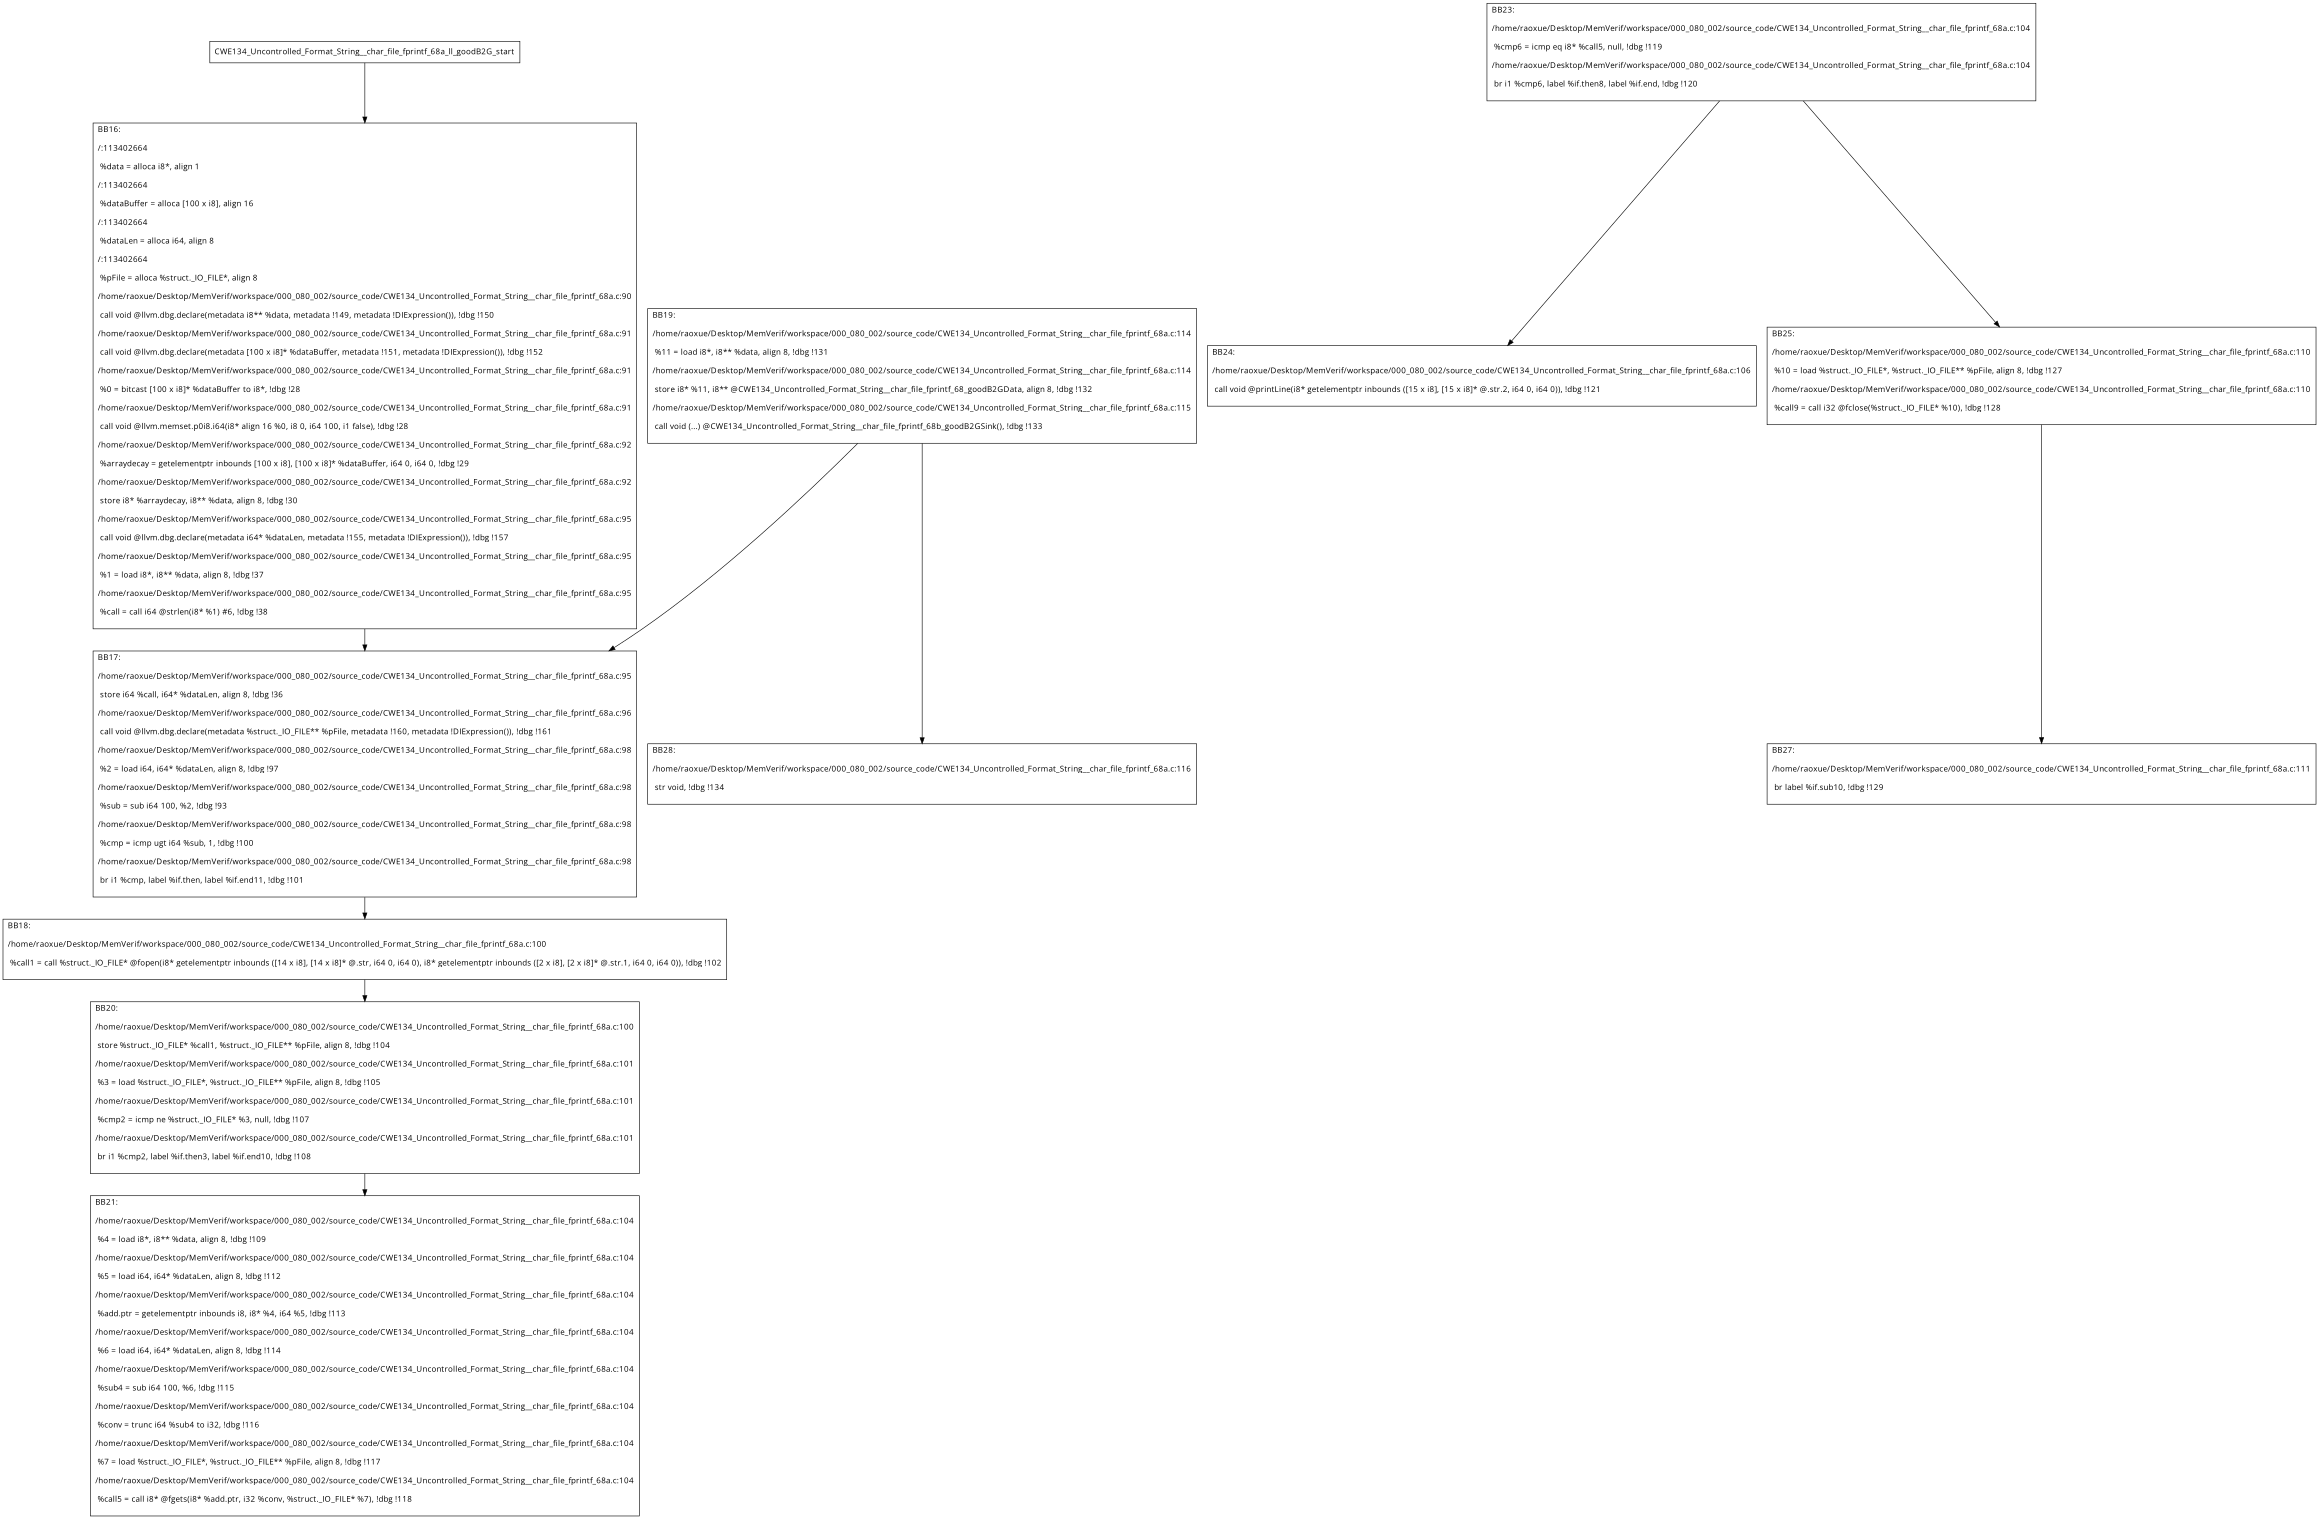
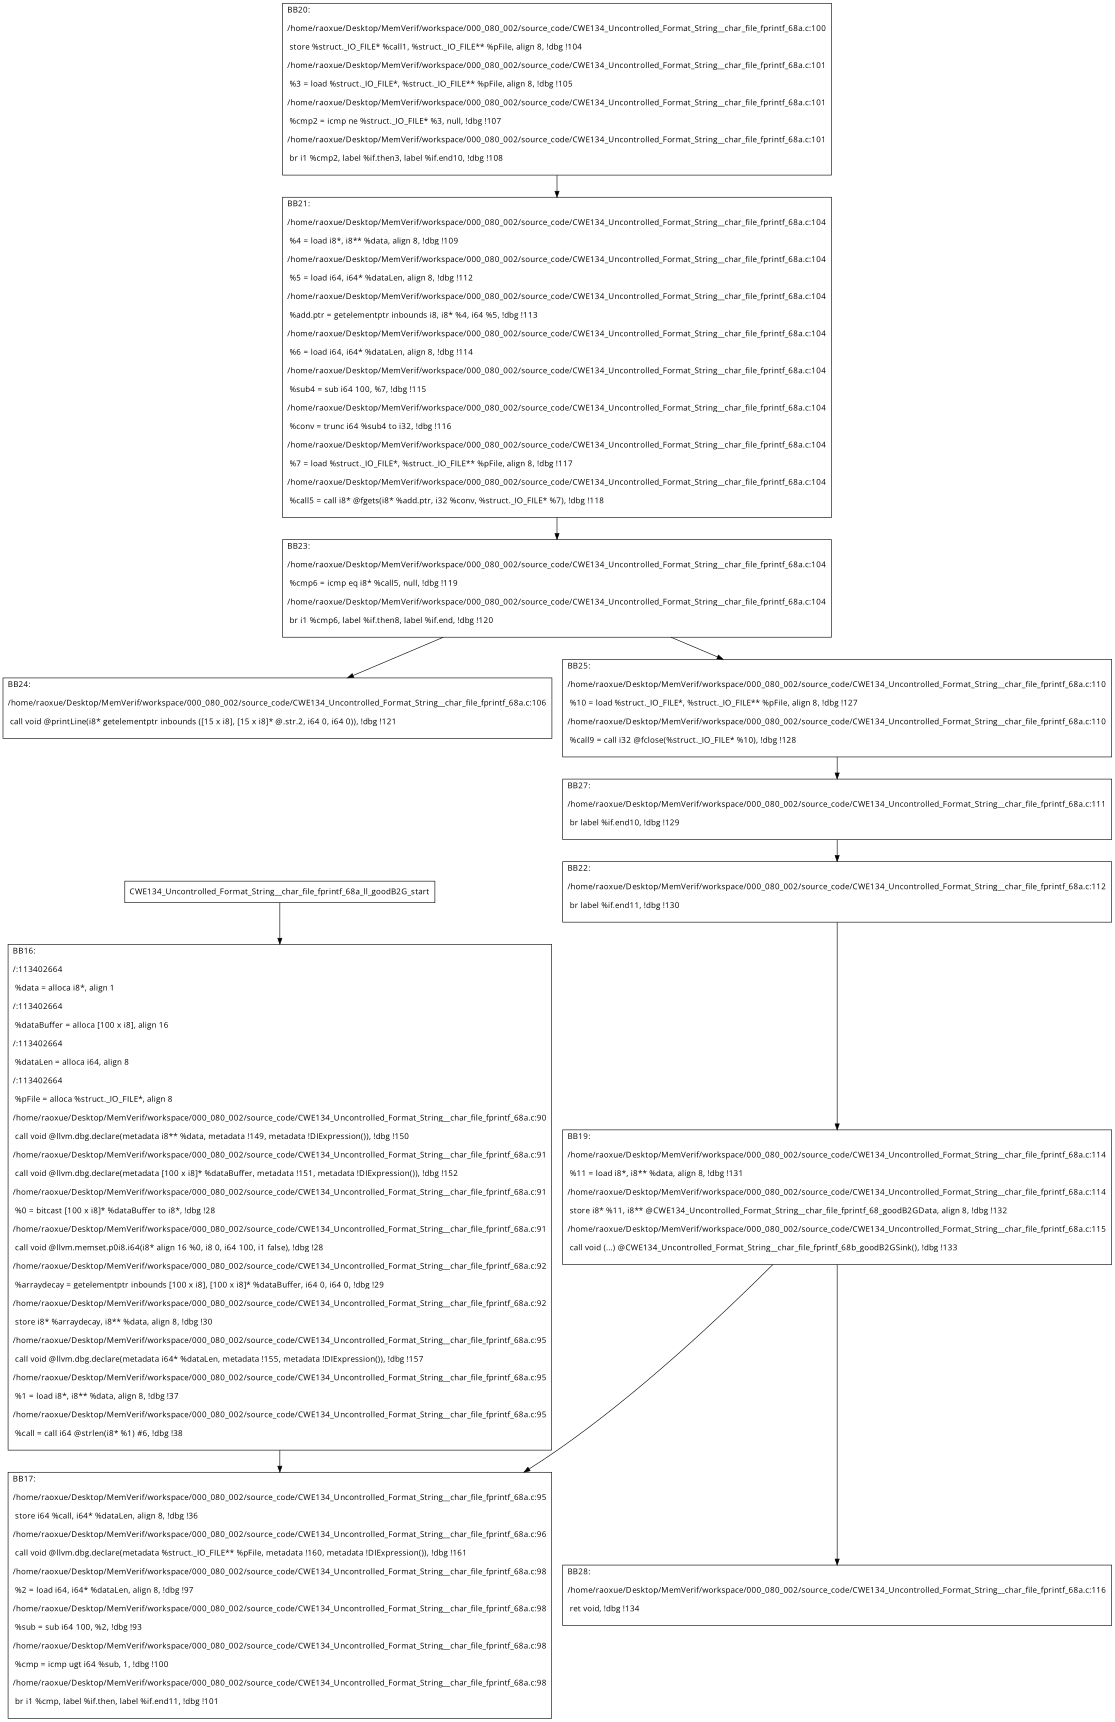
edge "BB21:" -> "BB23:": added
node "BB28:": text "str void, !dbg !134" -> "ret void, !dbg !134"
node "BB27:": text "br label %if.sub10, !dbg !129" -> "br label %if.end10, !dbg !129"
node "BB22:": added
node "BB18:": removed
node "BB21:": text "%sub4 = sub i64 100, %6, !dbg !115" -> "%sub4 = sub i64 100, %7, !dbg !115"
